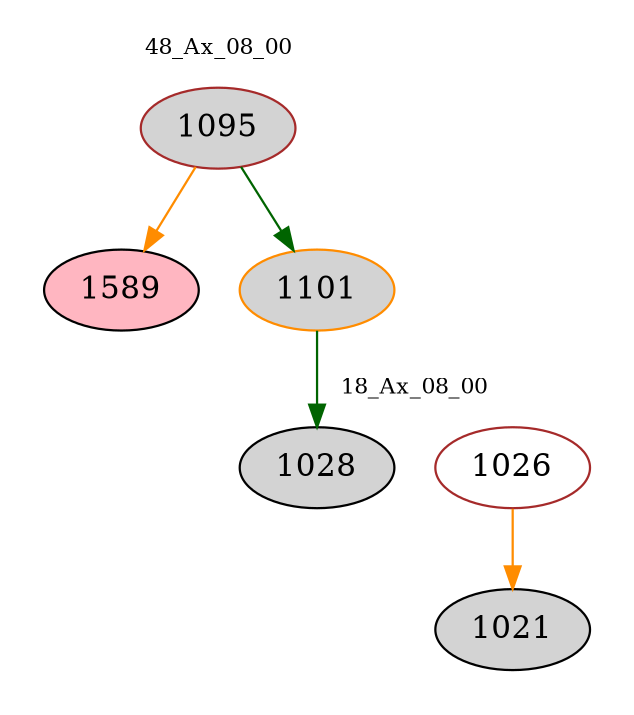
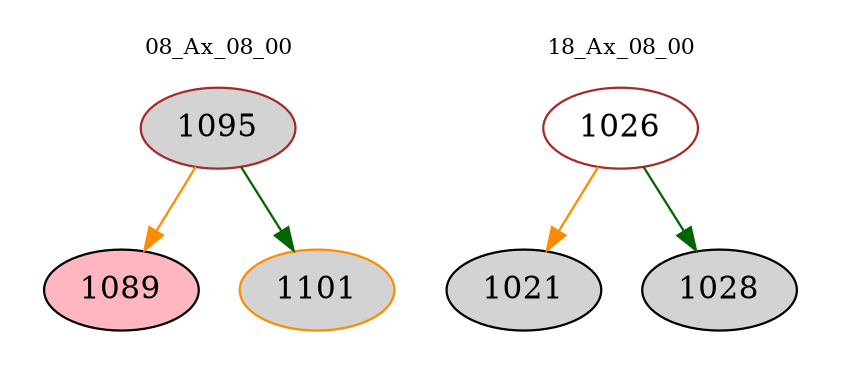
cluster "48_Ax_08_00": label "48_Ax_08_00" -> "08_Ax_08_00"
node "1589": label "1589" -> "1089"
edge "1101" -> "1028": now "1026" -> "1028"
